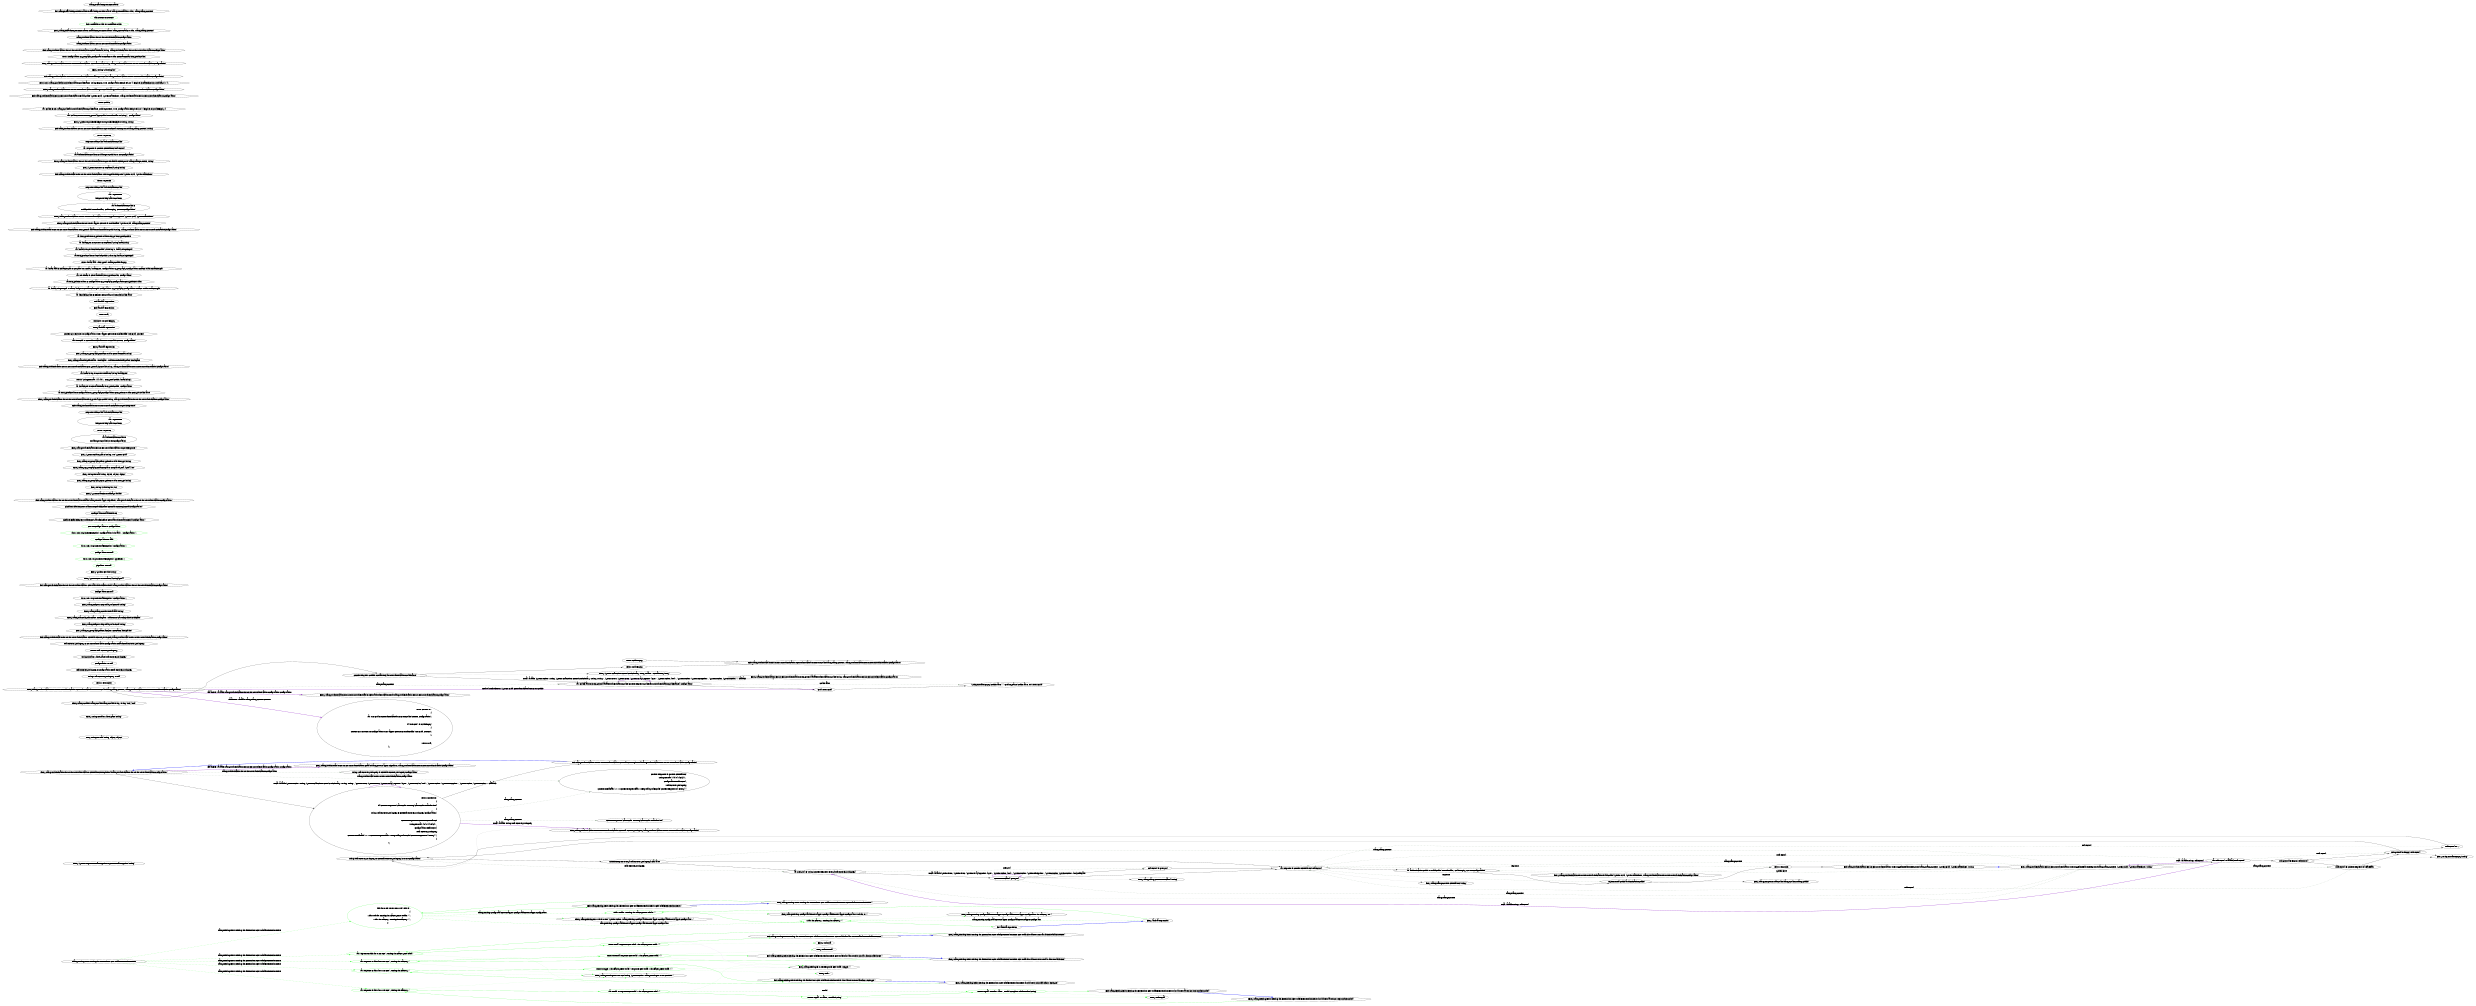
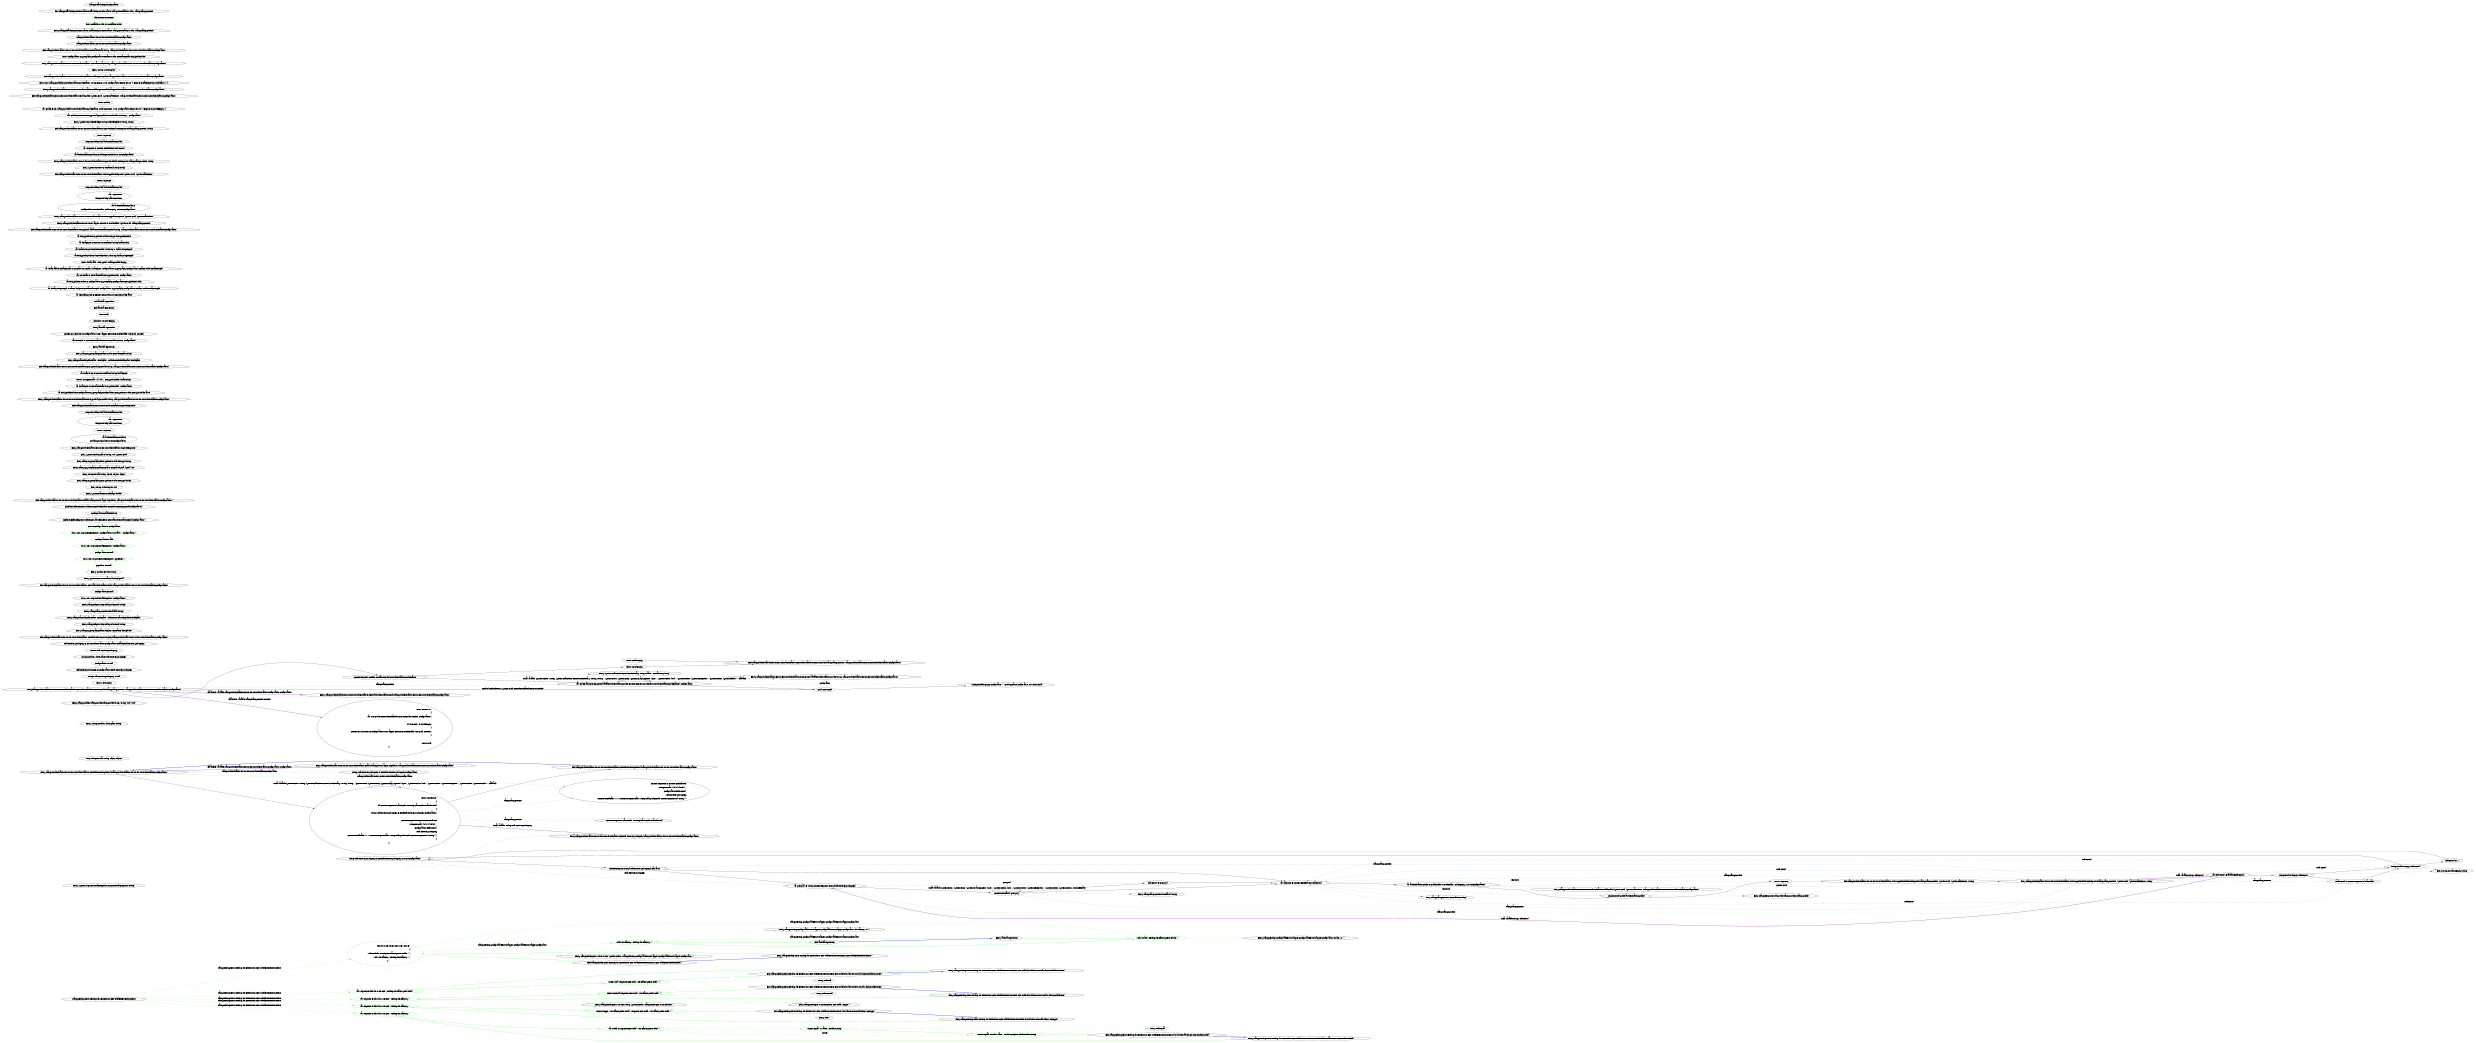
edge "with.Module<TestingViewFactoryTestModule>()" -> "with.ViewFactory<TestingViewFactory>()": reversed
